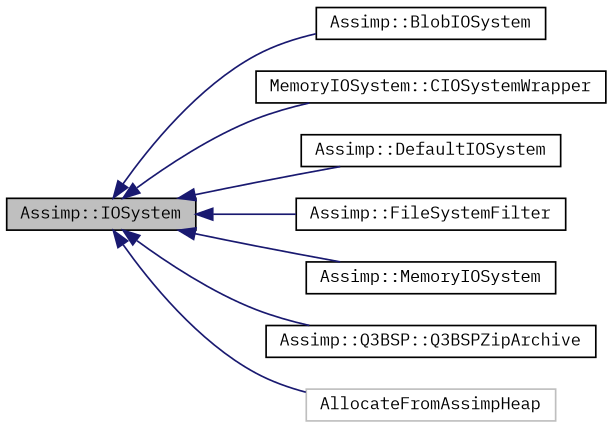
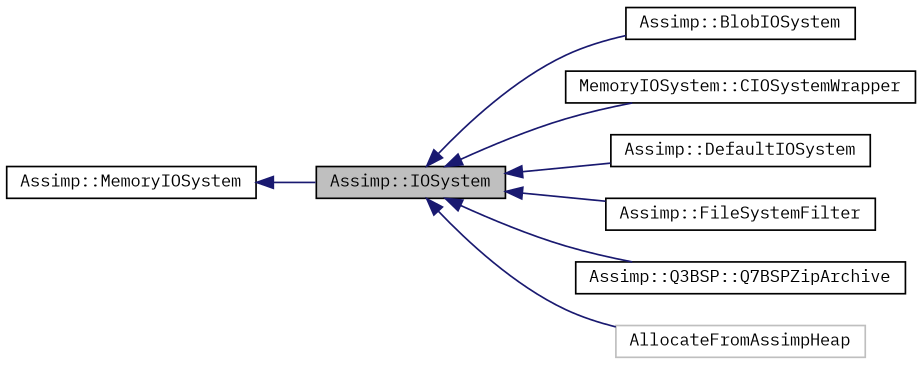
edge "Assimp::MemoryIOSystem" -> "Assimp::IOSystem": reversed
node "Assimp::Q3BSP::Q3BSPZipArchive": label "Assimp::Q3BSP::Q3BSPZipArchive" -> "Assimp::Q3BSP::Q7BSPZipArchive"
